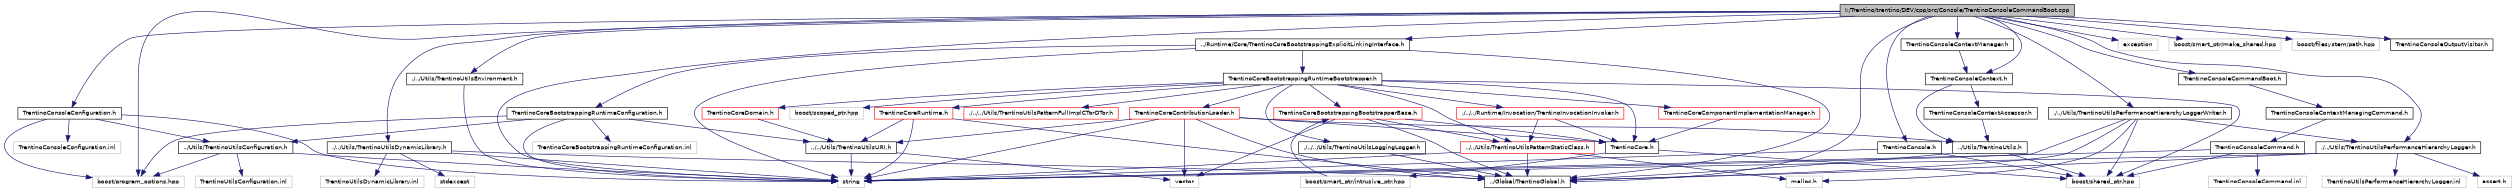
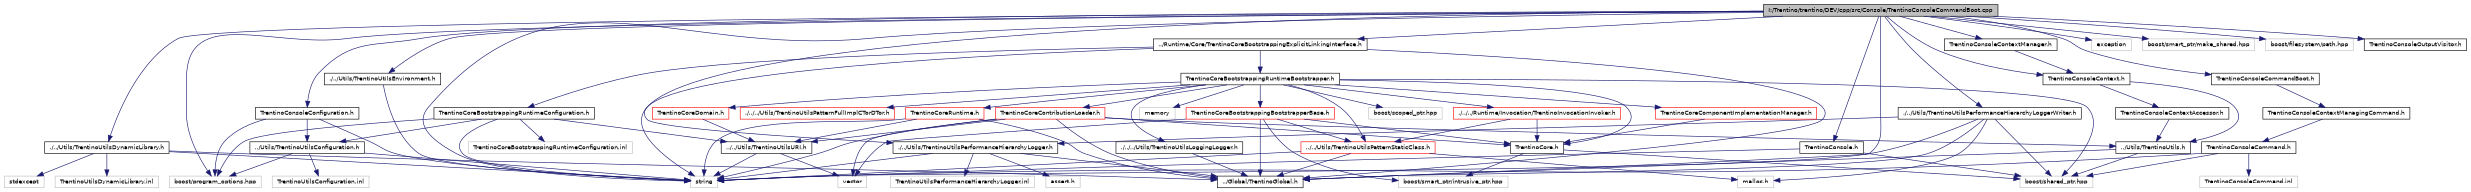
node "memory": added
edge "boost/smart_ptr/intrusive_ptr.hpp" -> "TrentinoCoreBootstrappingBootstrapperBase.h": reversed
node "TrentinoConsoleConfiguration.inl": removed
